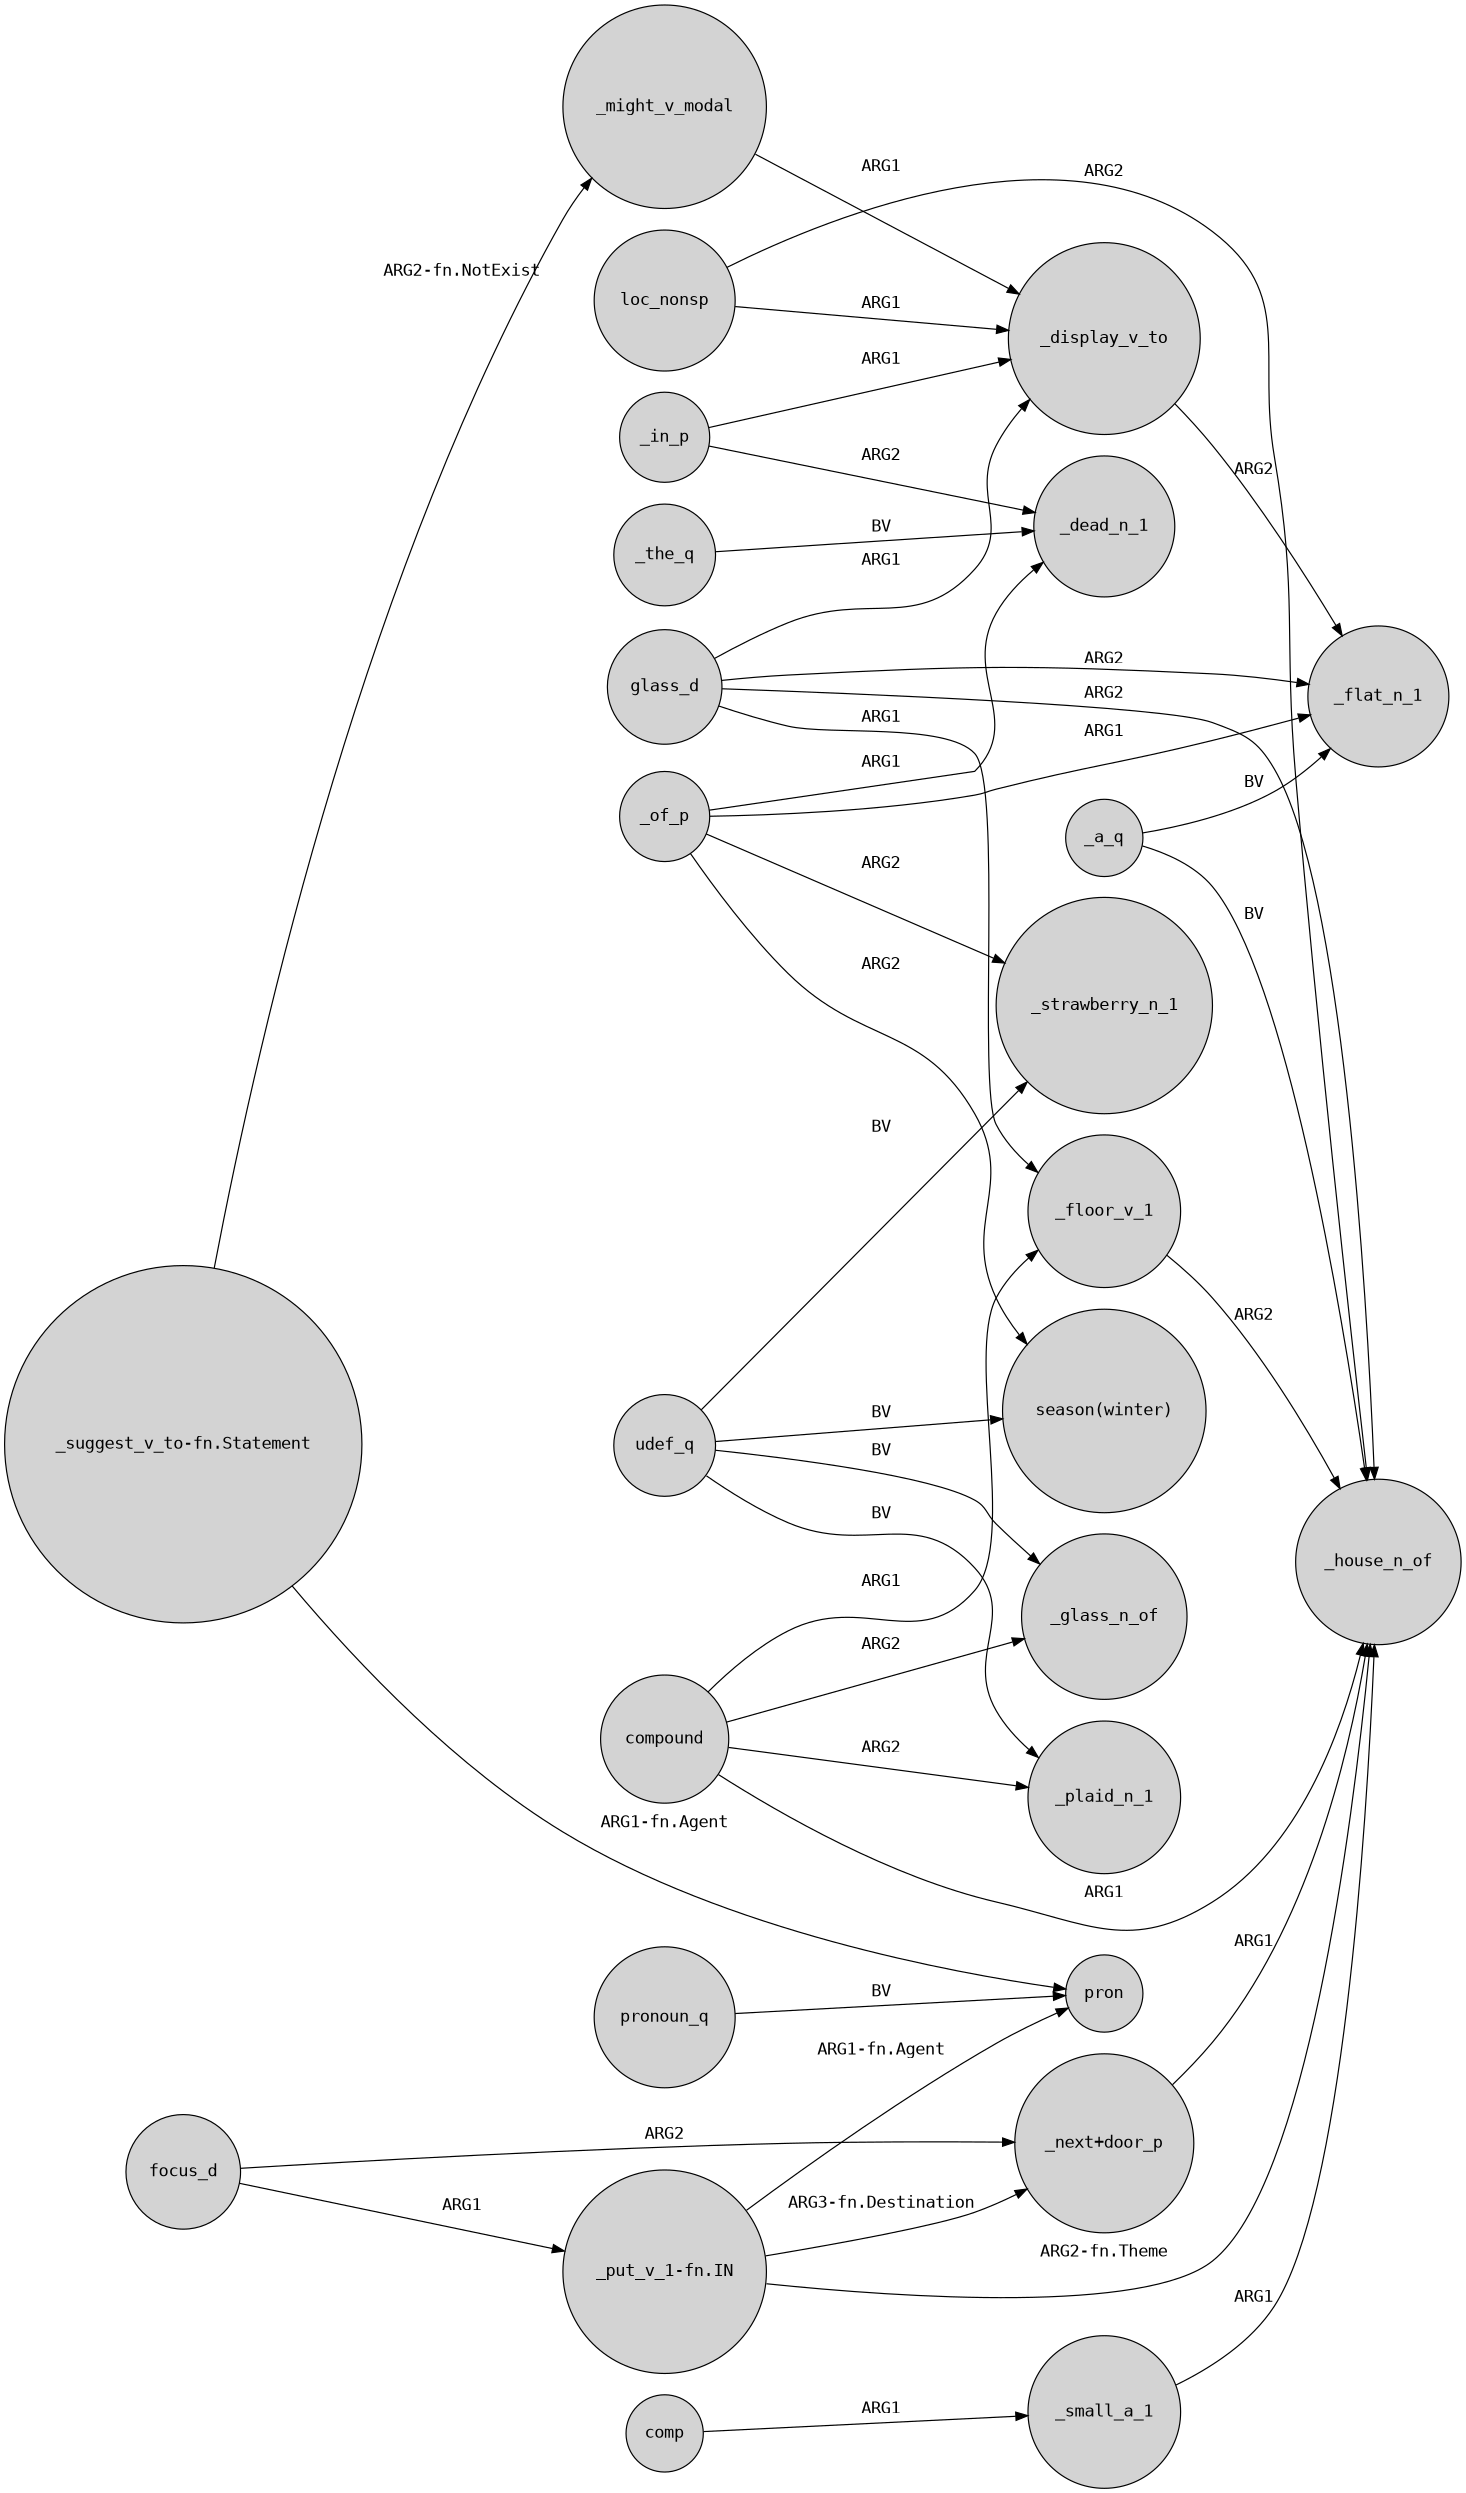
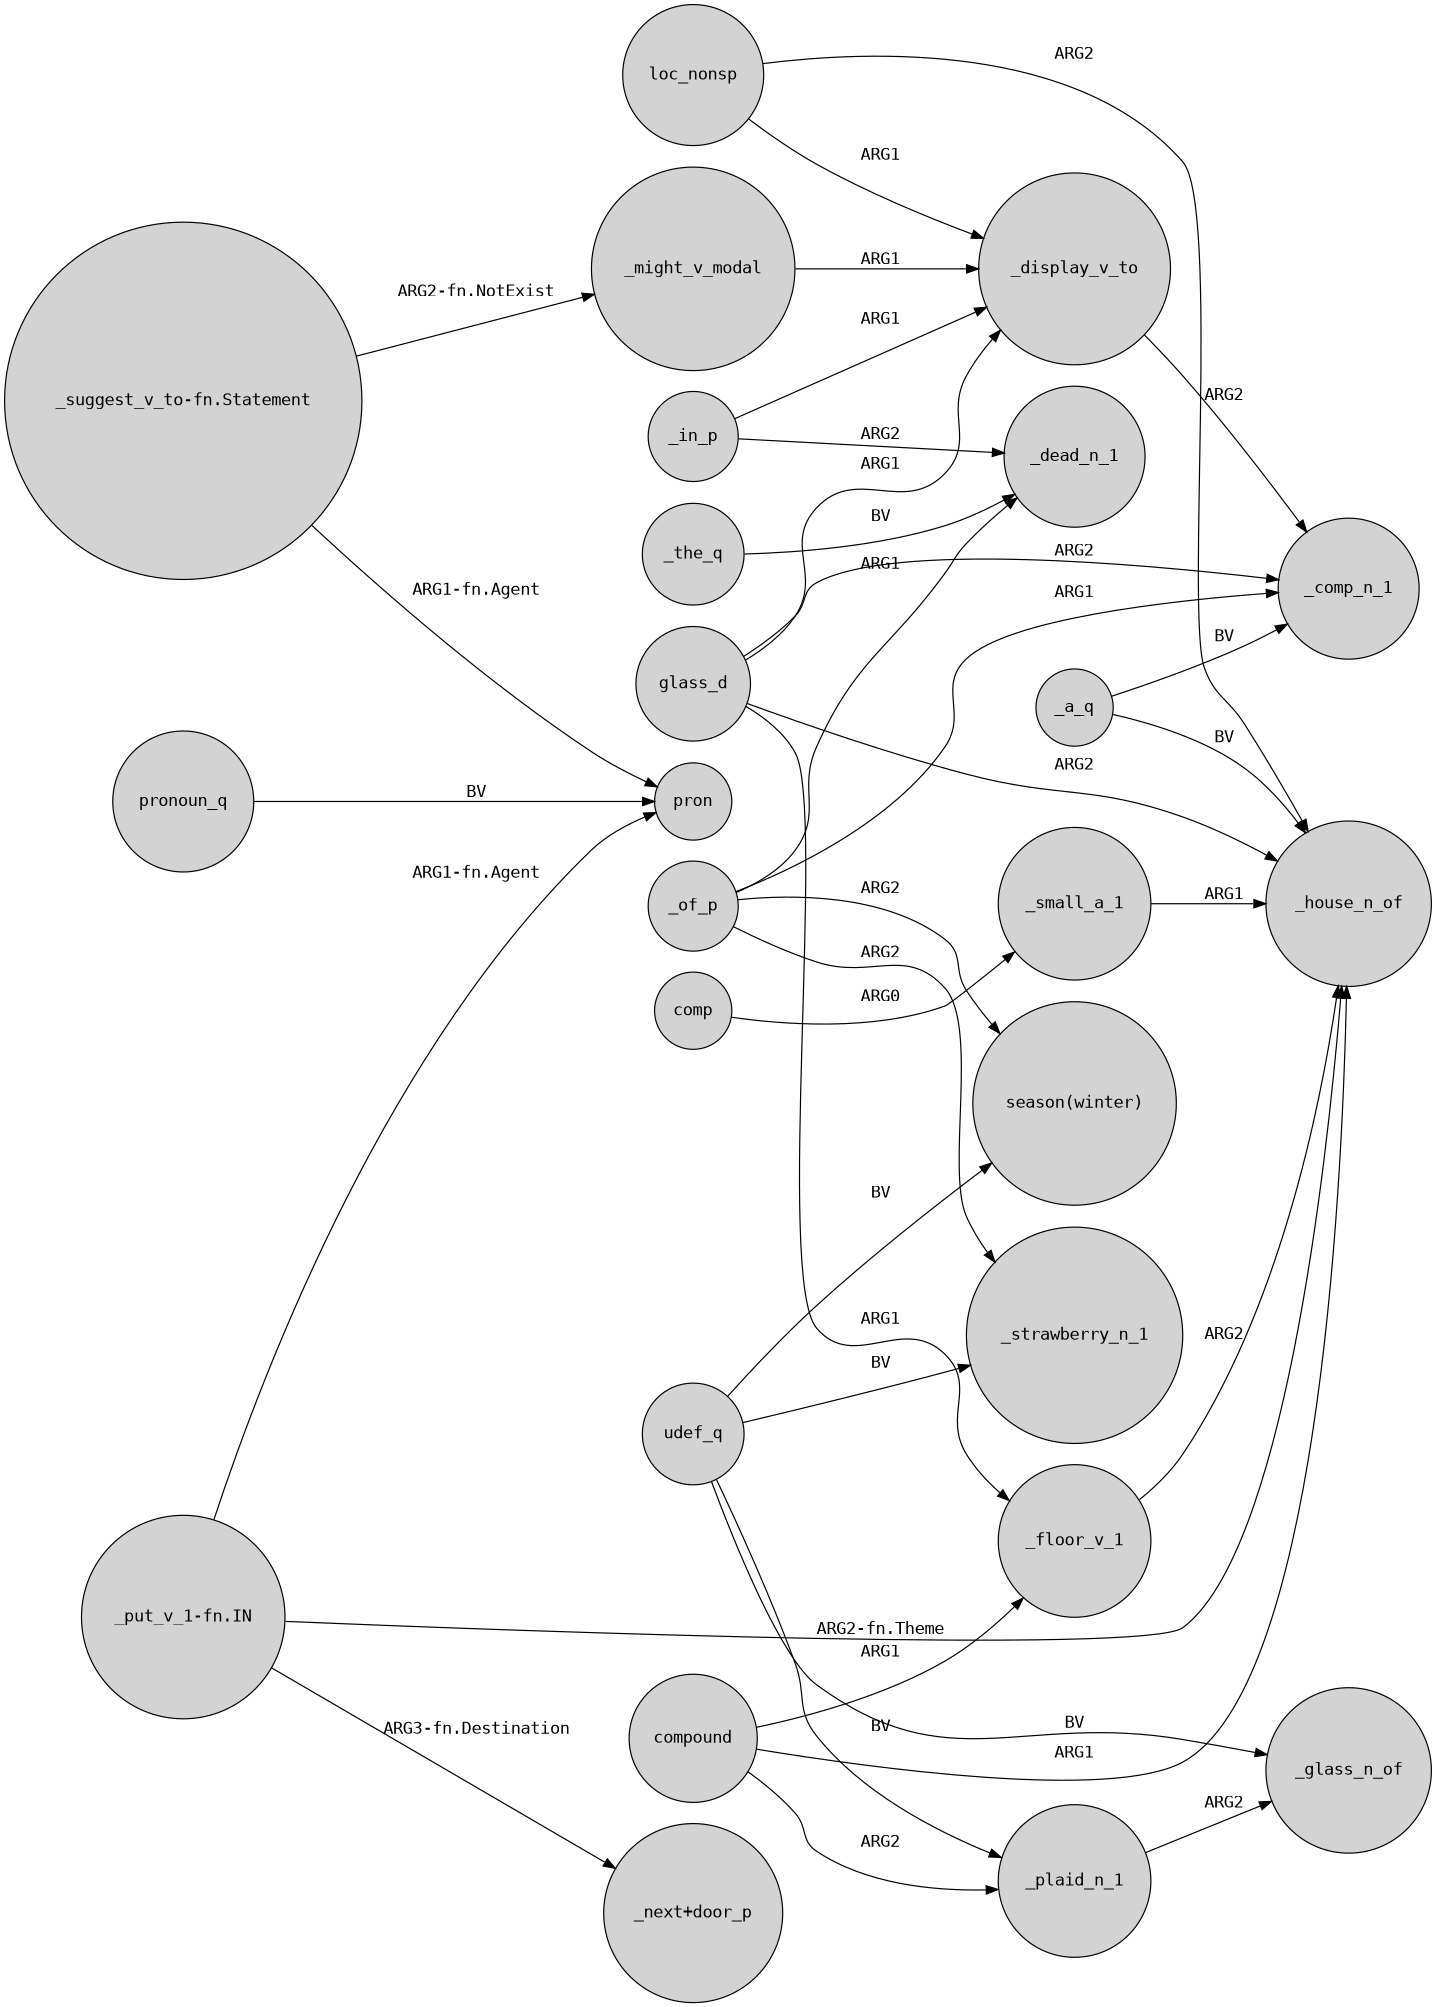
node "_flat_n_1": label "_flat_n_1" -> "_comp_n_1"
edge "compound" -> "_glass_n_of": now "_plaid_n_1" -> "_glass_n_of"
edge "_next+door_p" -> "_house_n_of": removed, label "ARG1"
node "focus_d": removed
edge "comp" -> "_small_a_1": label "ARG1" -> "ARG0"
